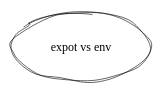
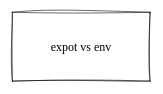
node "expot vs env": shape ellipse -> rectangle
